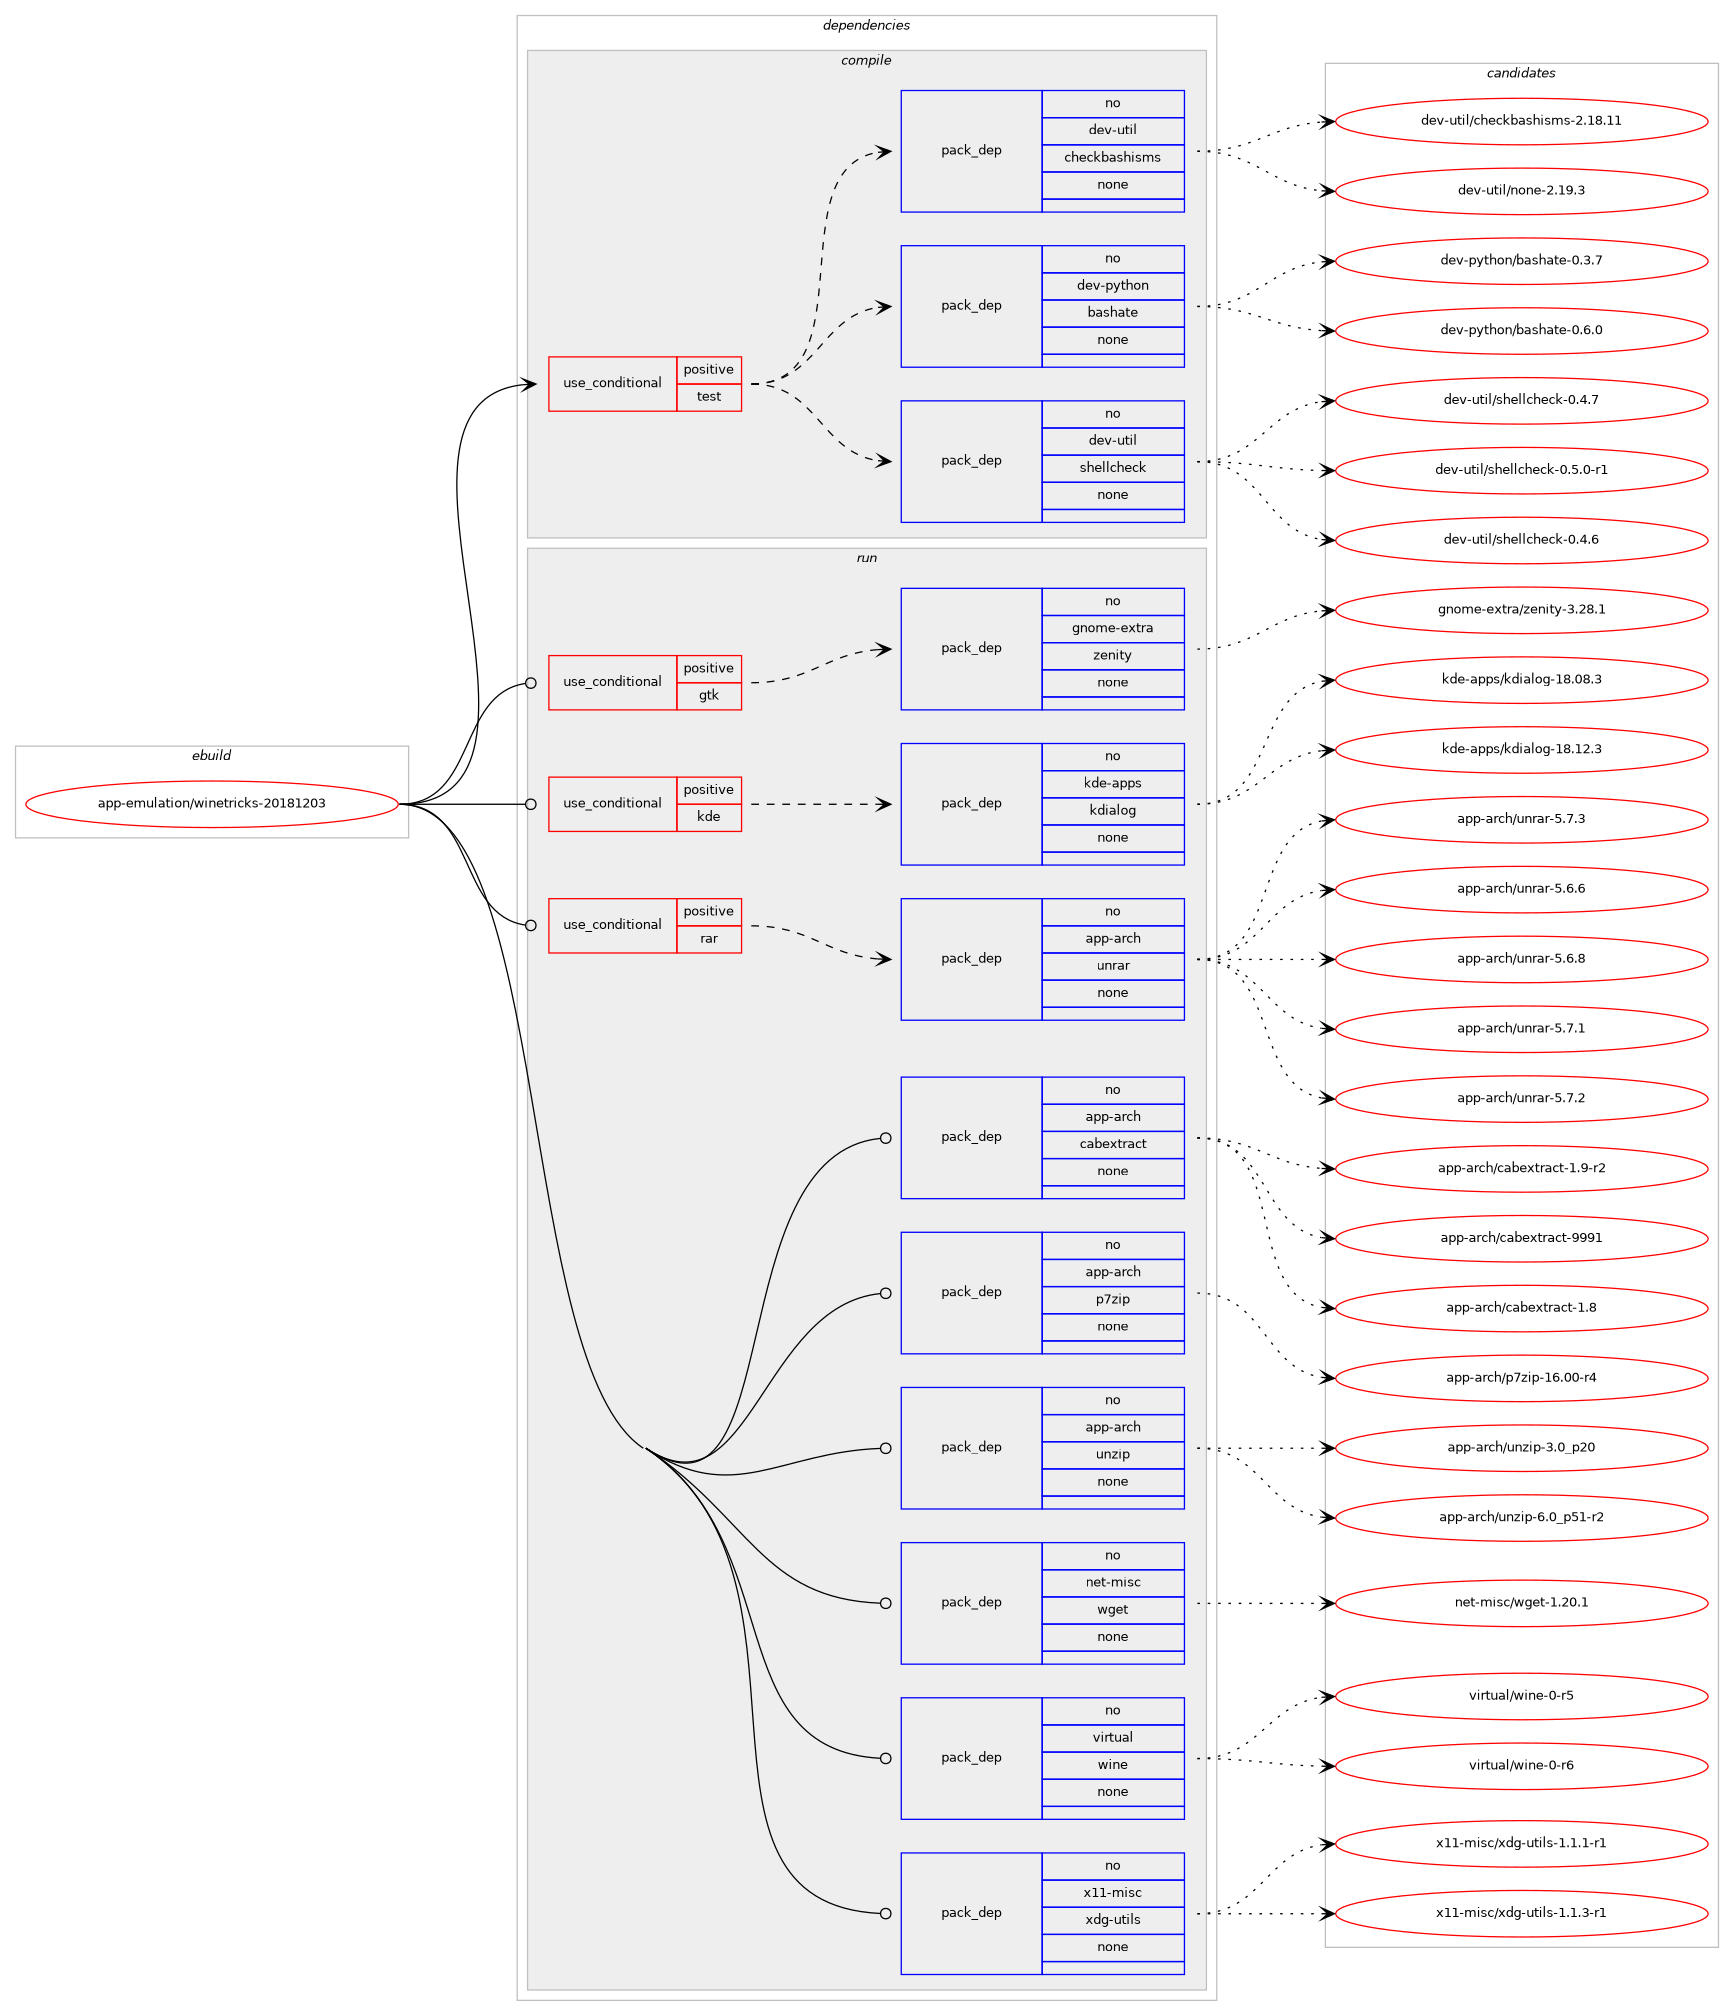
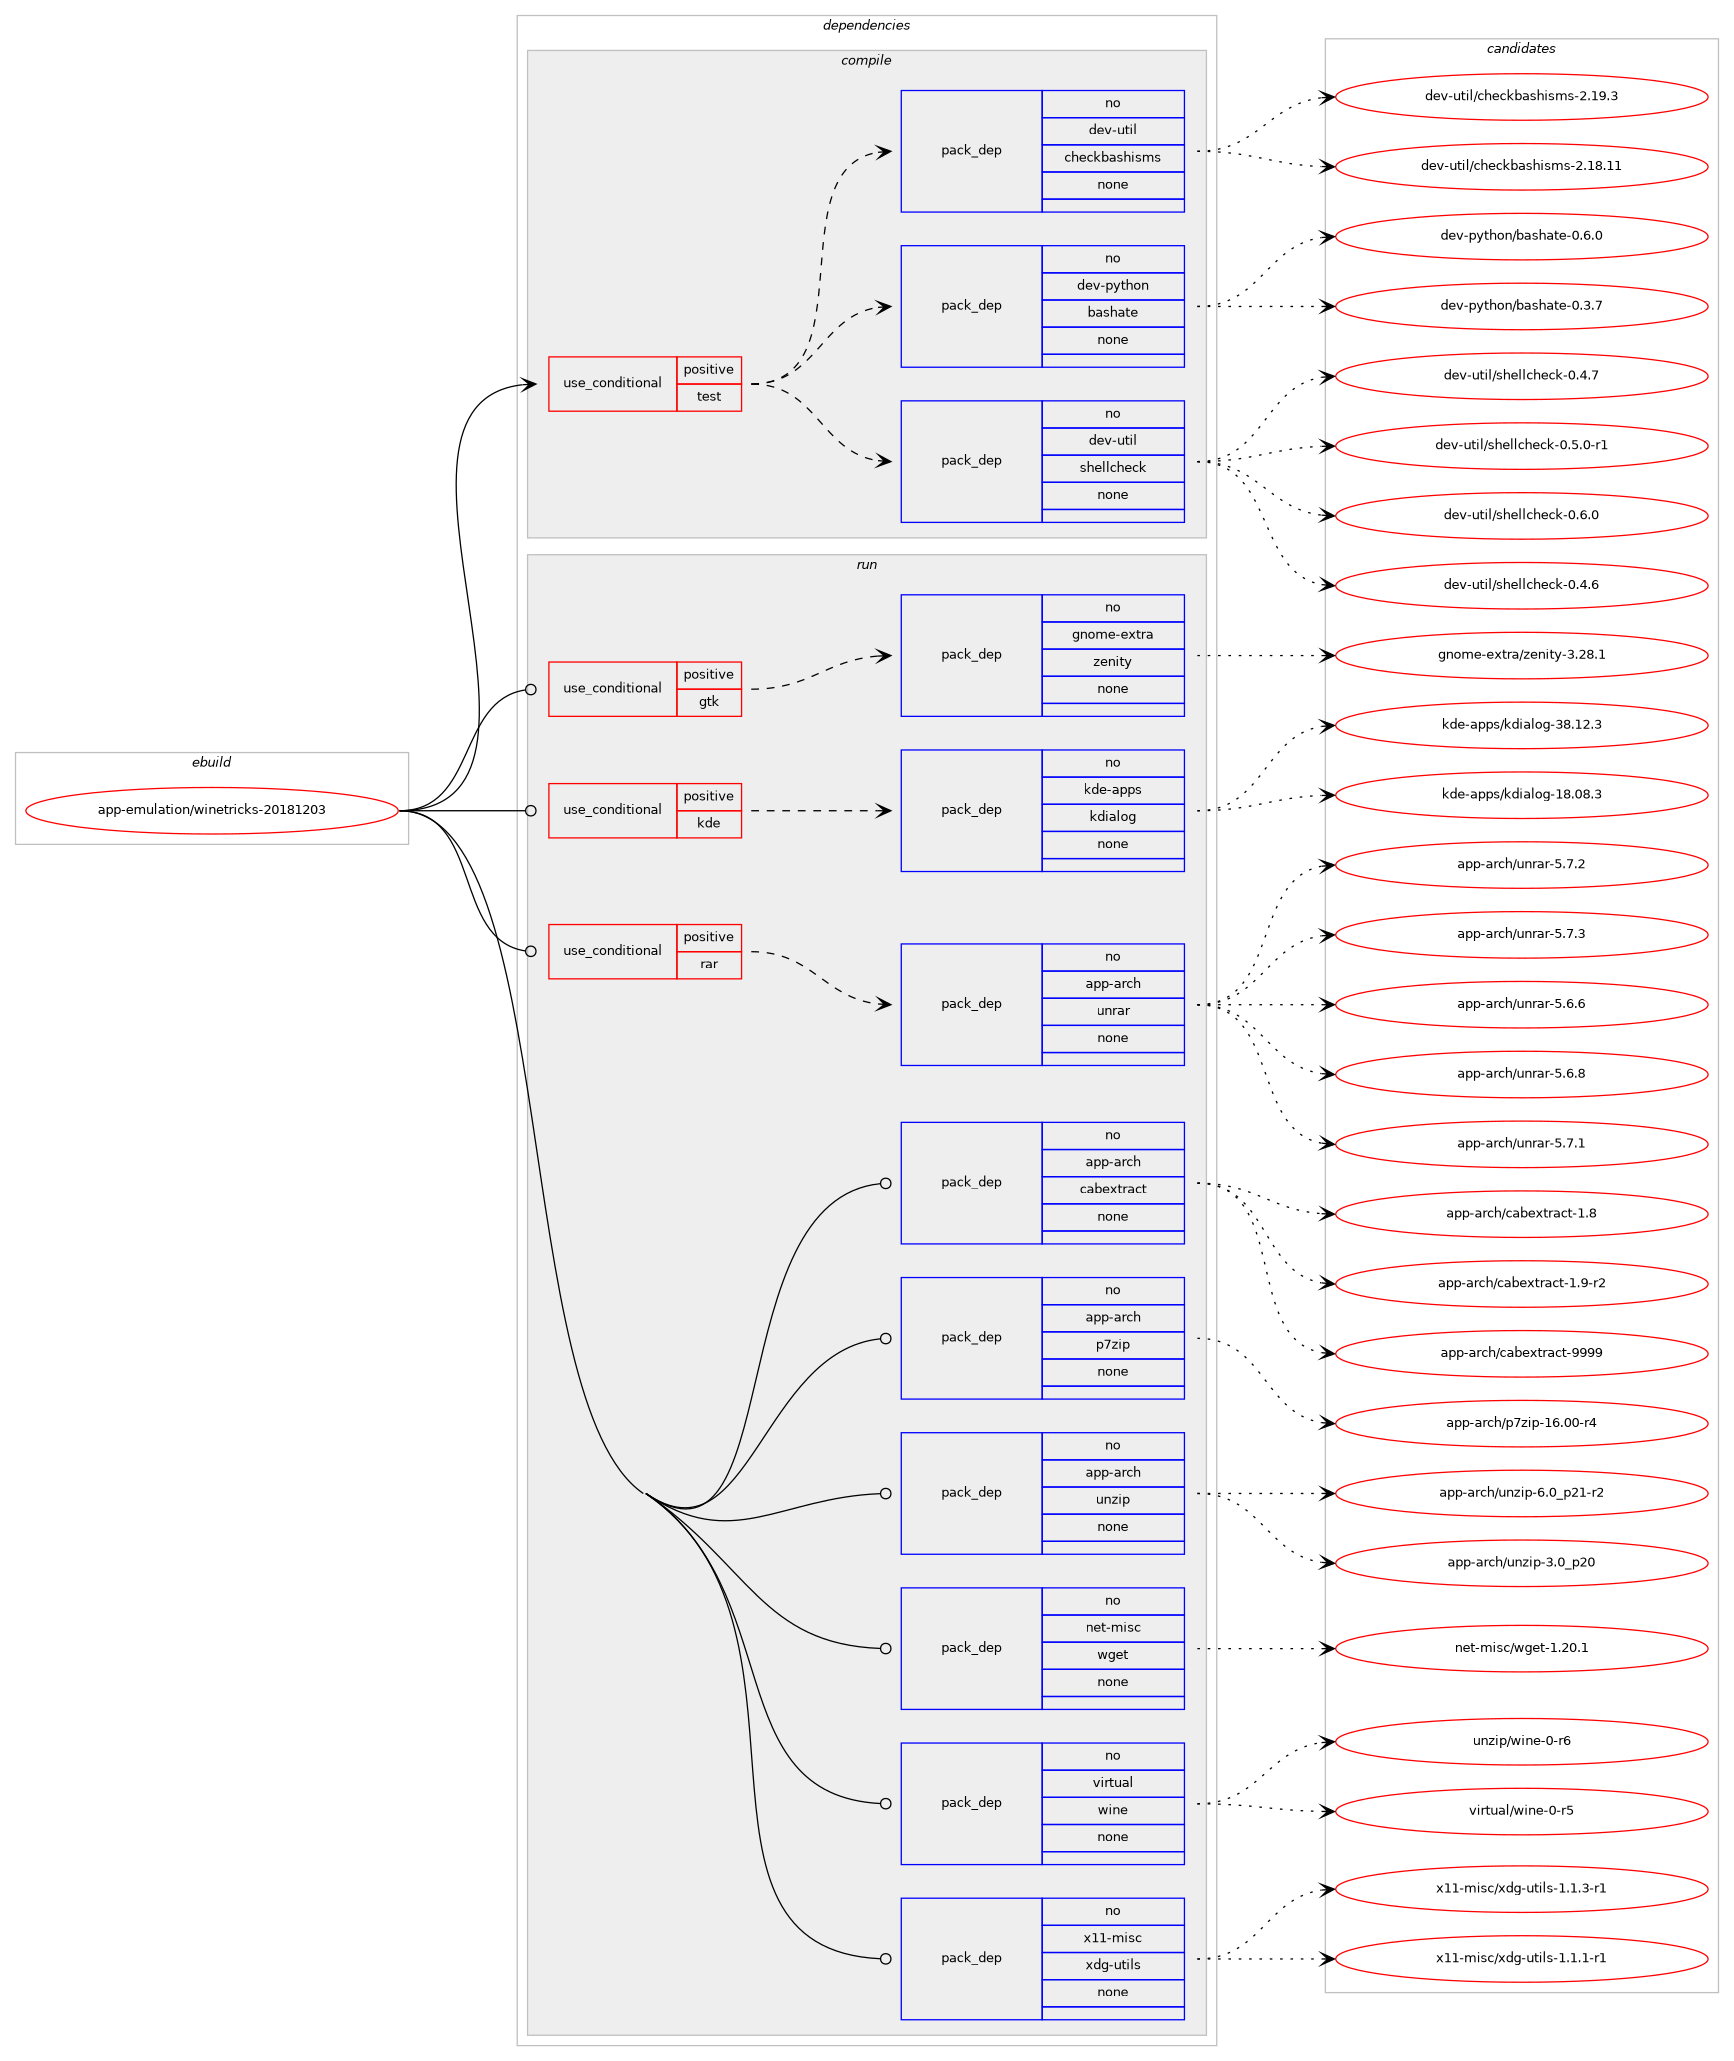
node "dev-util/none-2.19.3": label "dev-util/none-2.19.3" -> "dev-util/checkbashisms-2.19.3"
node "dev-util/shellcheck-0.6.0": added
node "kde-apps/kdialog-18.12.3": label "kde-apps/kdialog-18.12.3" -> "kde-apps/kdialog-38.12.3"
node "app-arch/cabextract-9991": label "app-arch/cabextract-9991" -> "app-arch/cabextract-9999"
node "app-arch/unzip-6.0_p51-r2": label "app-arch/unzip-6.0_p51-r2" -> "app-arch/unzip-6.0_p21-r2"
node "virtual/wine-0-r6": label "virtual/wine-0-r6" -> "unzip/wine-0-r6"
